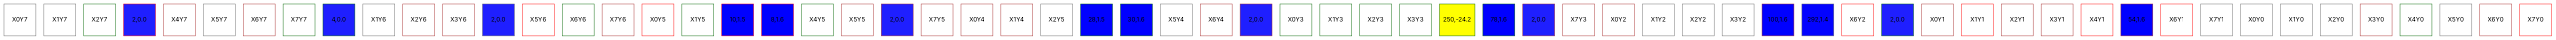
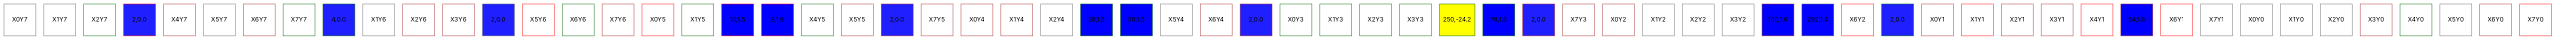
node "X2Y5": label "X2Y5" -> "X2Y4"
